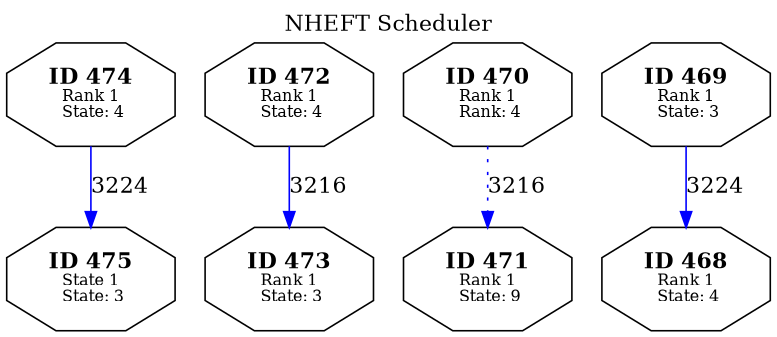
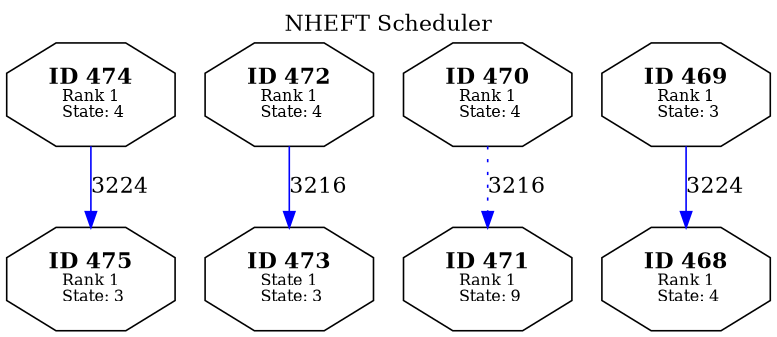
node "ID 470": text "Rank: 4" -> "State: 4"
node "ID 475": text "State 1" -> "Rank 1"
node "ID 473": text "Rank 1" -> "State 1"
